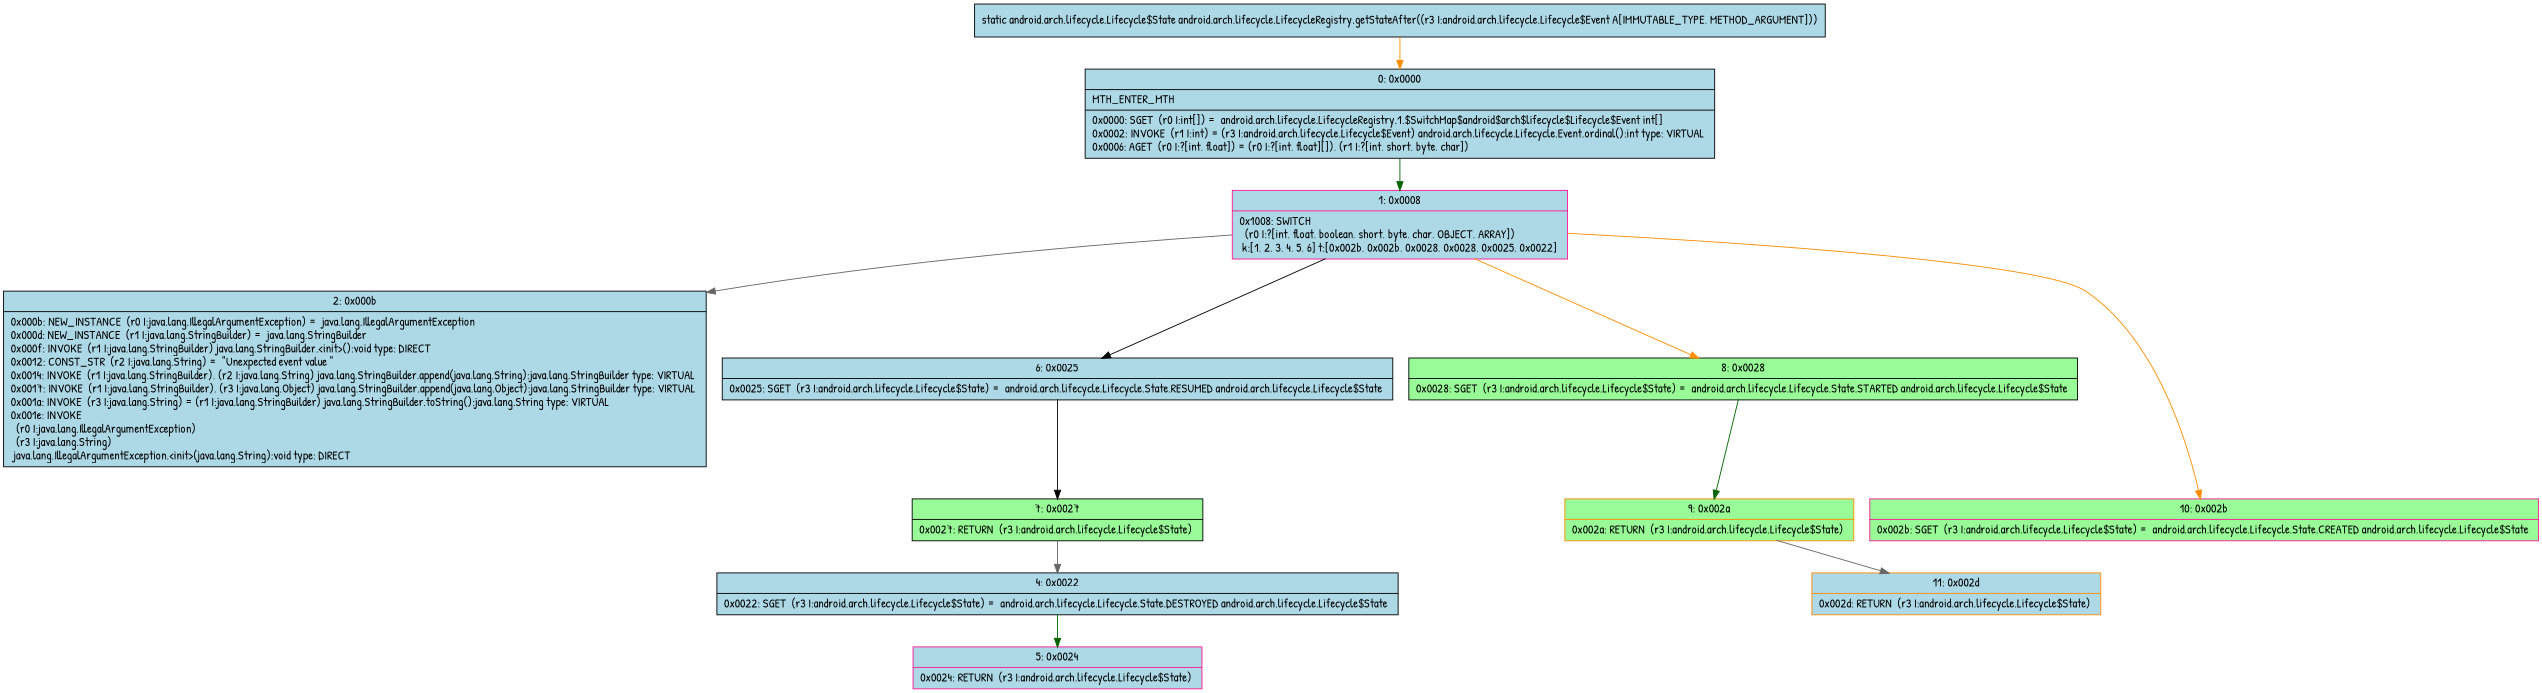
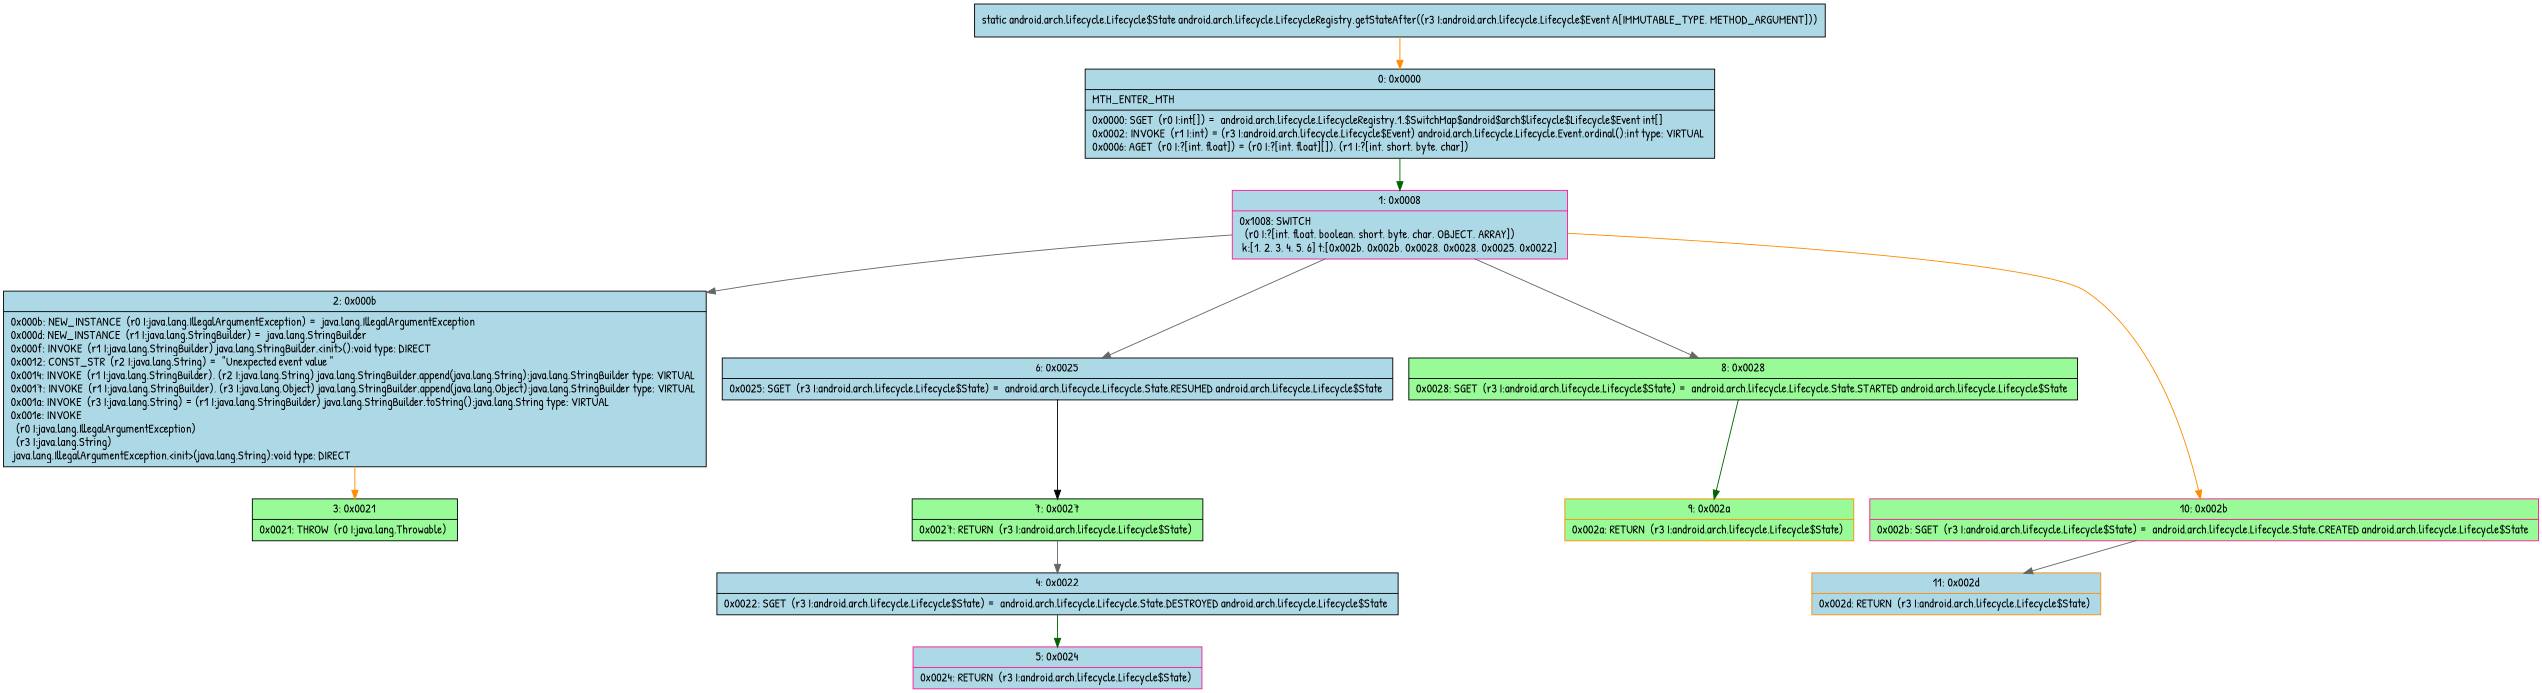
edge "1: 0x0008" -> "6: 0x0025": color black -> gray40
edge "1: 0x0008" -> "8: 0x0028": color darkorange -> gray40
node "3: 0x0021": added
edge "9: 0x002a" -> "11: 0x002d": now "10: 0x002b" -> "11: 0x002d"
